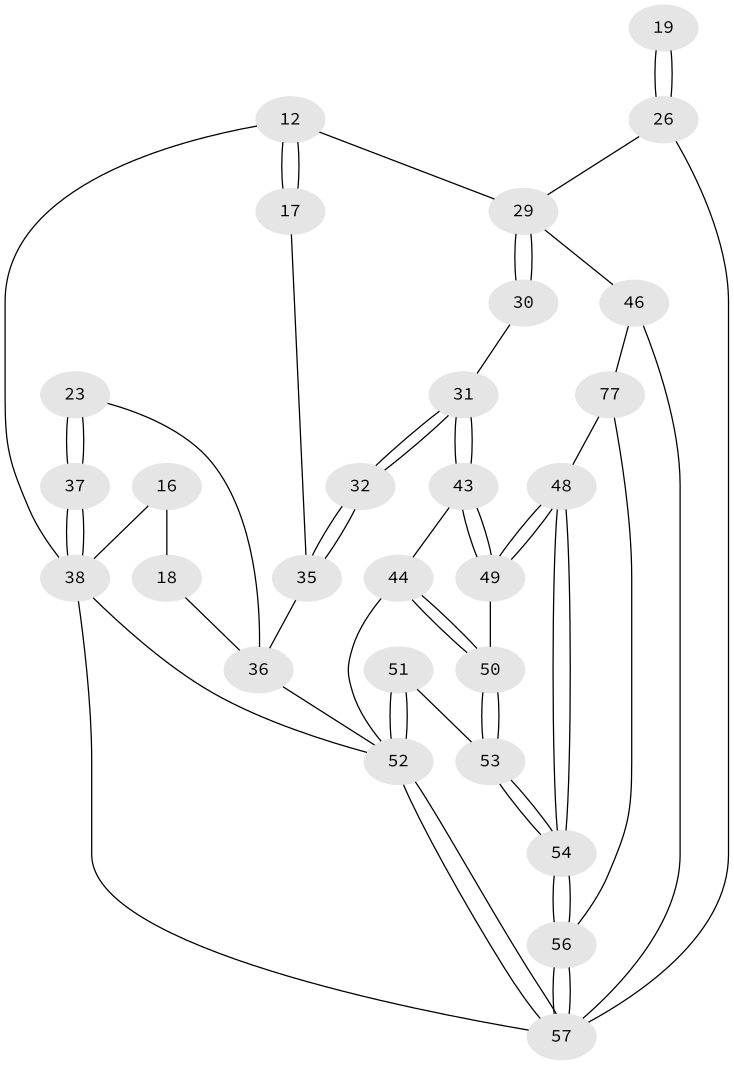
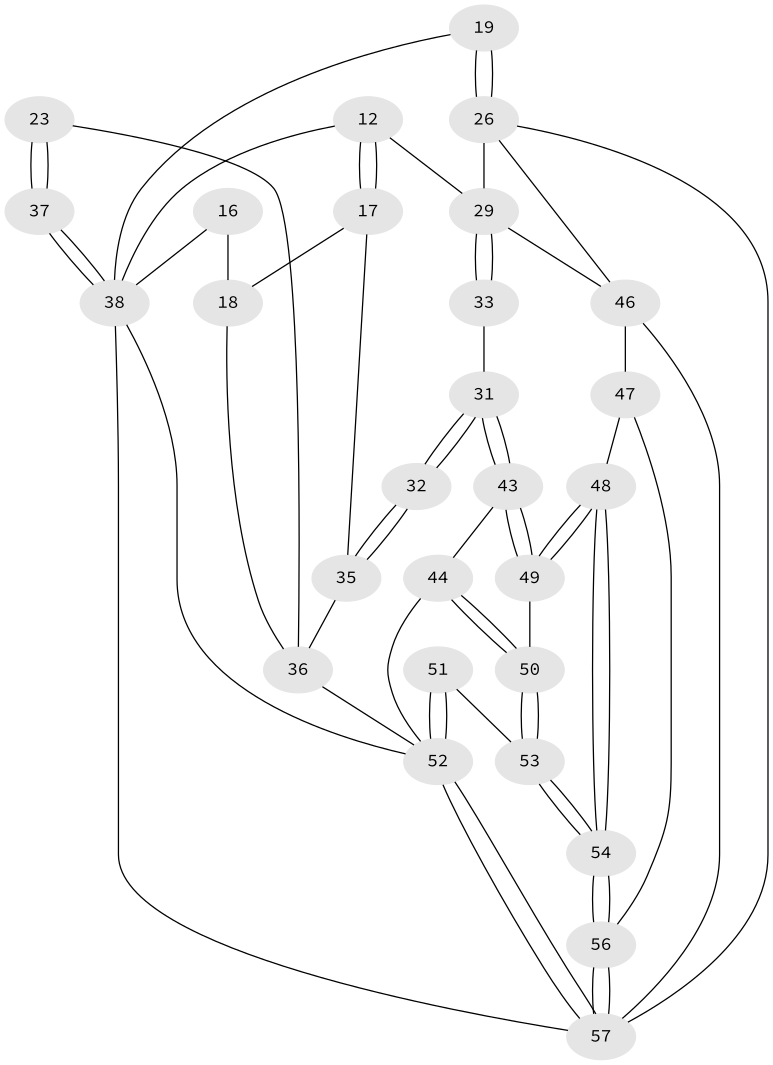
edge "19" -- "38": added
edge "26" -- "46": added
edge "17" -- "18": added
node "30": label "30" -> "33"
node "77": label "77" -> "47"
